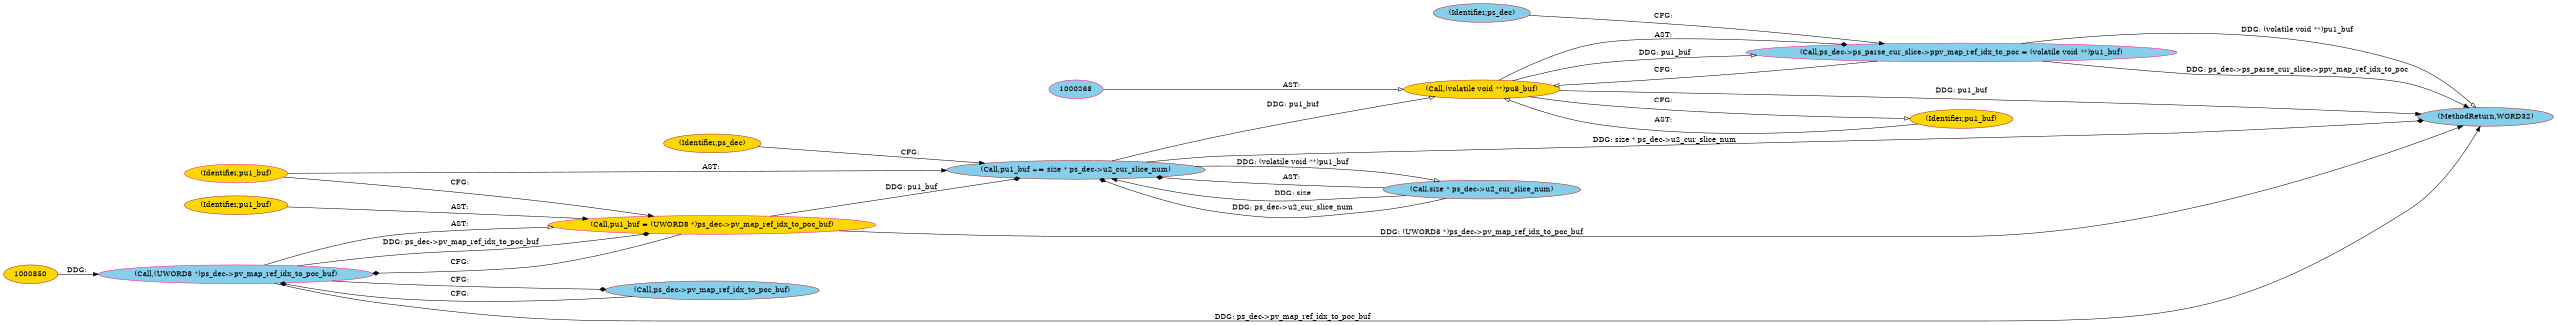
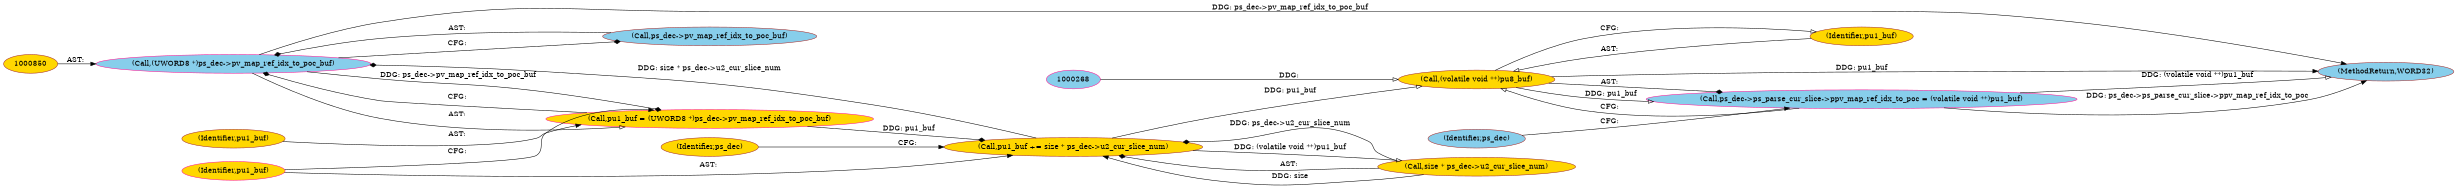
edge "1000268" -> "(Call,(volatile void **)pu8_buf)": label "AST: " -> "DDG: "
edge "(Call,pu1_buf += size * ps_dec->u2_cur_slice_num)" -> "(MethodReturn,WORD32)": now "(Call,pu1_buf += size * ps_dec->u2_cur_slice_num)" -> "(Call,(UWORD8 *)ps_dec->pv_map_ref_idx_to_poc_buf)"
node "(Call,pu1_buf += size * ps_dec->u2_cur_slice_num)": fillcolor skyblue -> gold
node "(Call,size * ps_dec->u2_cur_slice_num)": fillcolor skyblue -> gold
edge "(Call,pu1_buf = (UWORD8 *)ps_dec->pv_map_ref_idx_to_poc_buf)" -> "(MethodReturn,WORD32)": removed, label "DDG: (UWORD8 *)ps_dec->pv_map_ref_idx_to_poc_buf"
edge "1000850" -> "(Call,(UWORD8 *)ps_dec->pv_map_ref_idx_to_poc_buf)": label "DDG: " -> "AST: "
edge "(Call,ps_dec->pv_map_ref_idx_to_poc_buf)" -> "(Call,(UWORD8 *)ps_dec->pv_map_ref_idx_to_poc_buf)": label "CFG: " -> "AST: "
